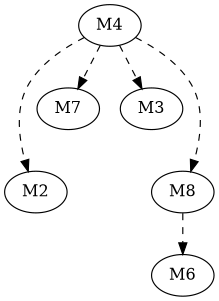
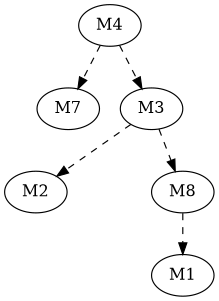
edge "M4" -> "M2": now "M3" -> "M2"
edge "M4" -> "M8": now "M3" -> "M8"
node "M6": label "M6" -> "M1"
